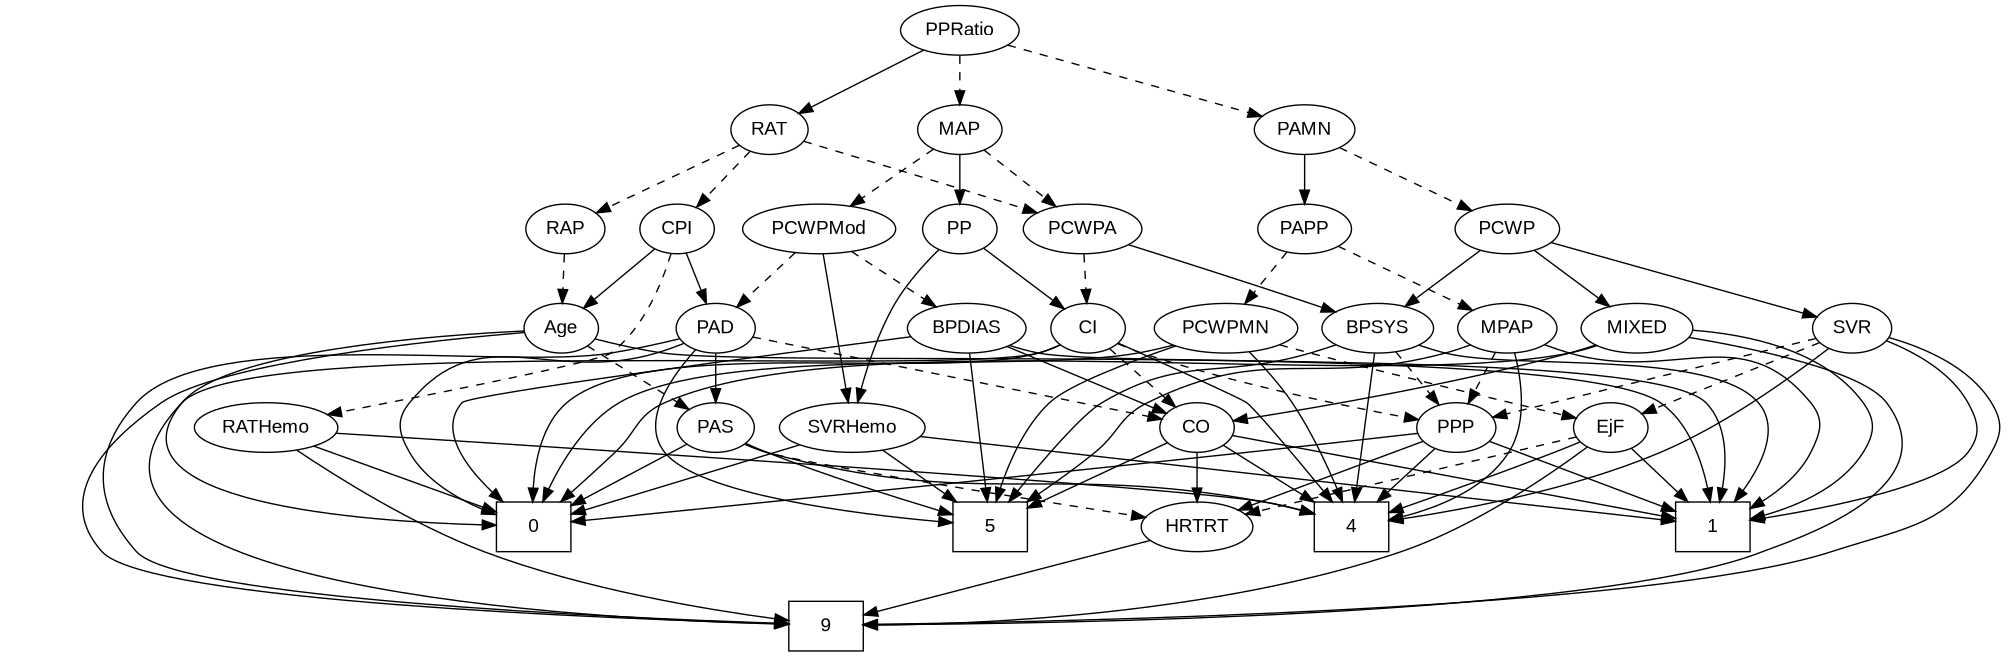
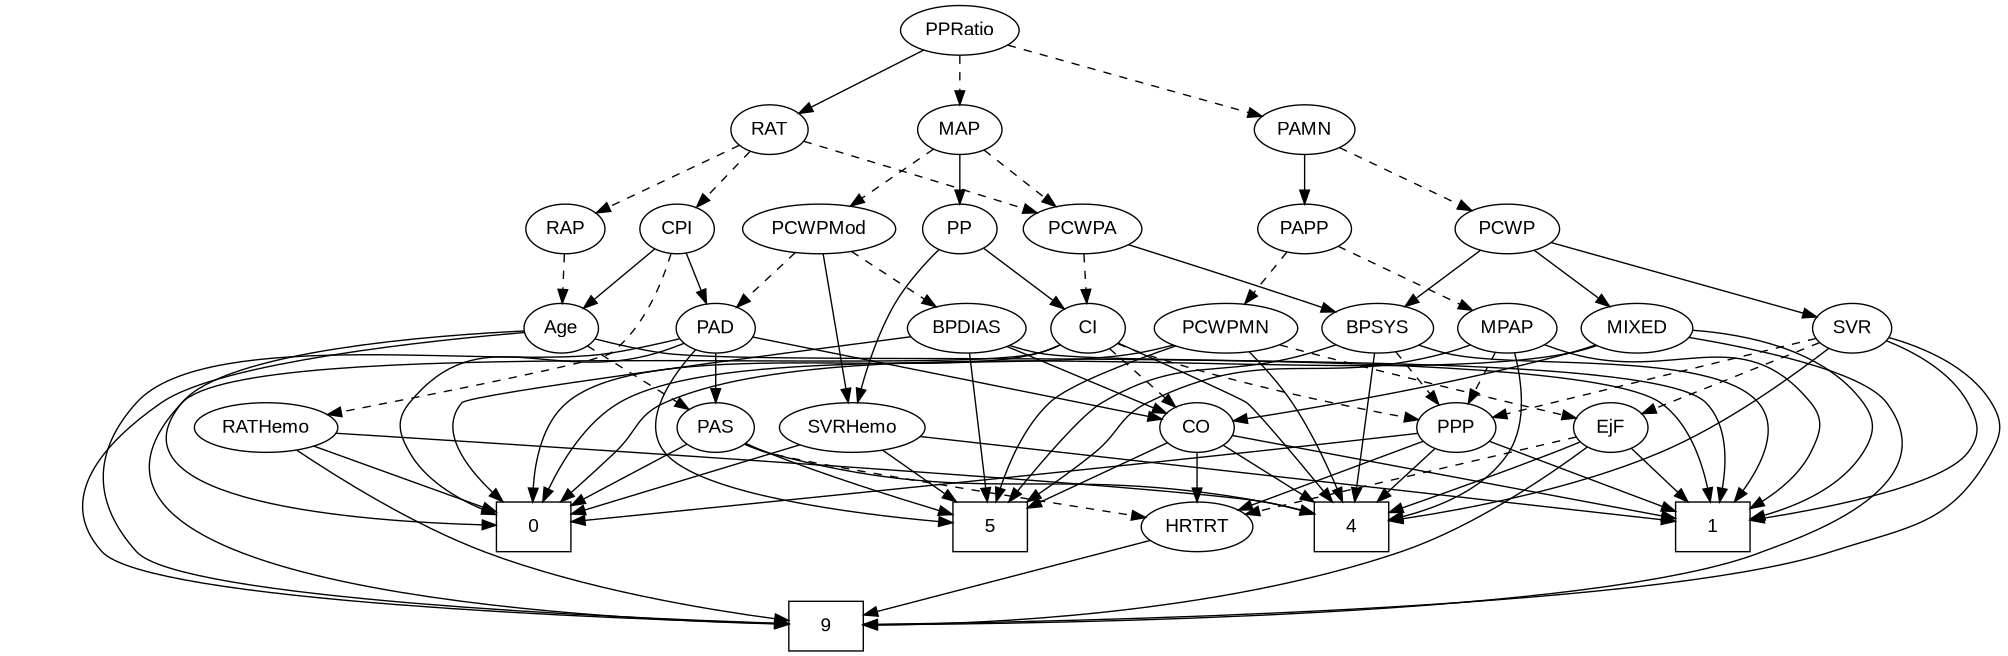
edge "PAD" -> "CO": style dashed -> solid
